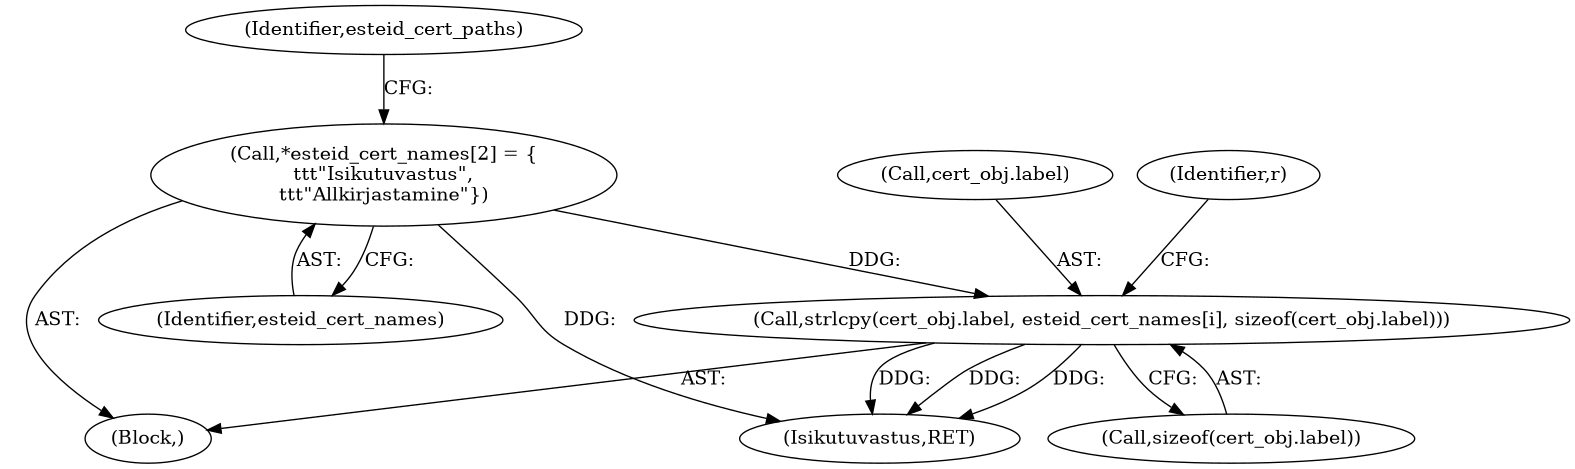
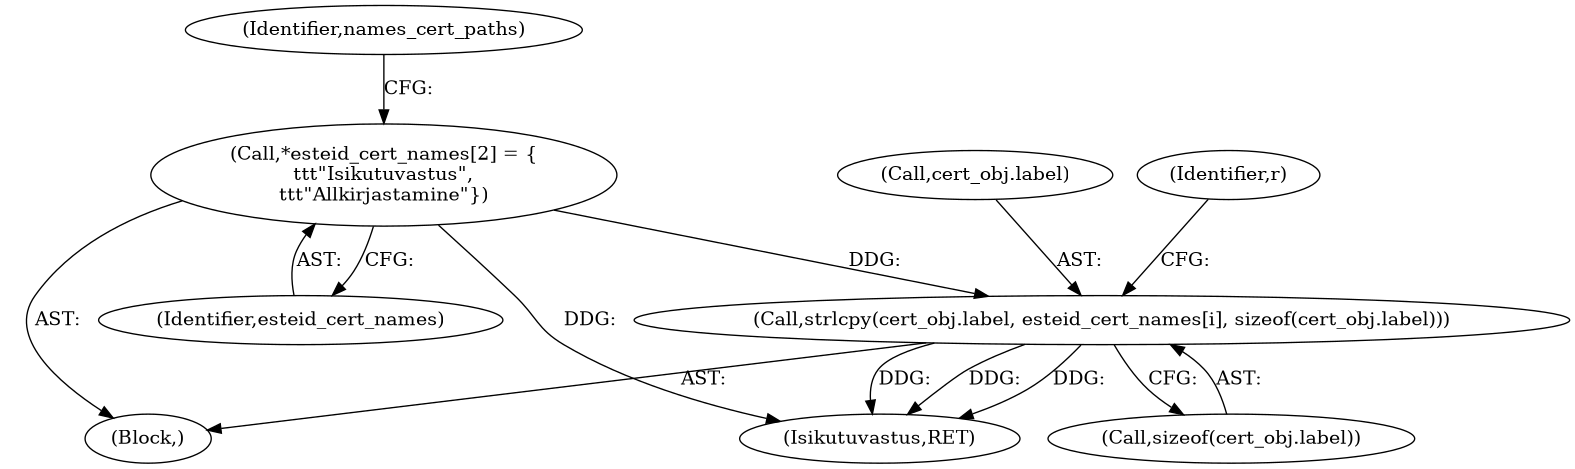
node "(Identifier,esteid_cert_paths)": label "(Identifier,esteid_cert_paths)" -> "(Identifier,names_cert_paths)"
